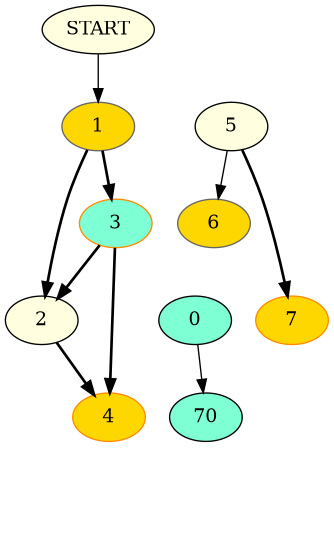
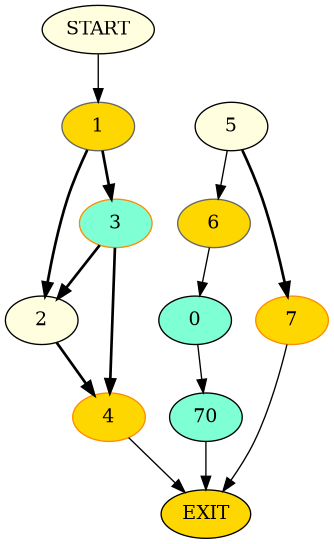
edge "6" -> "0": added
node "EXIT": added
